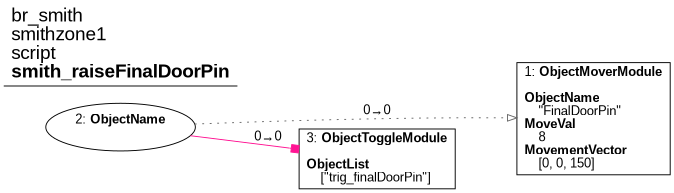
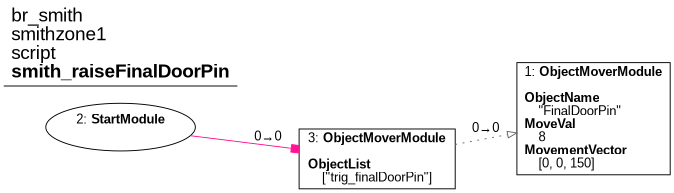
edge "2:" -> "1:": now "3:" -> "1:"
node "2:": text "ObjectName" -> "StartModule"
node "3:": text "ObjectToggleModule" -> "ObjectMoverModule"
